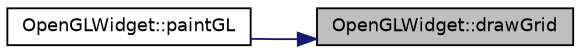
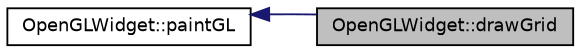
edge "OpenGLWidget::paintGL" -> "OpenGLWidget::drawGrid": reversed
